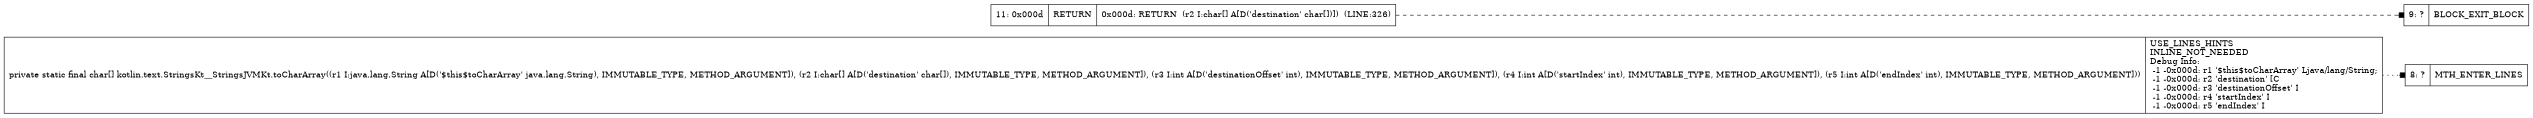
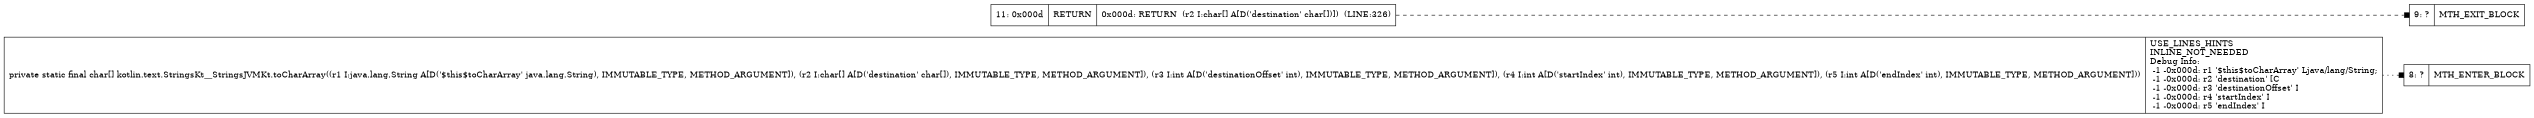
node "9: ?": text "BLOCK_EXIT_BLOCK" -> "MTH_EXIT_BLOCK"
node "8: ?": text "MTH_ENTER_LINES" -> "MTH_ENTER_BLOCK"
